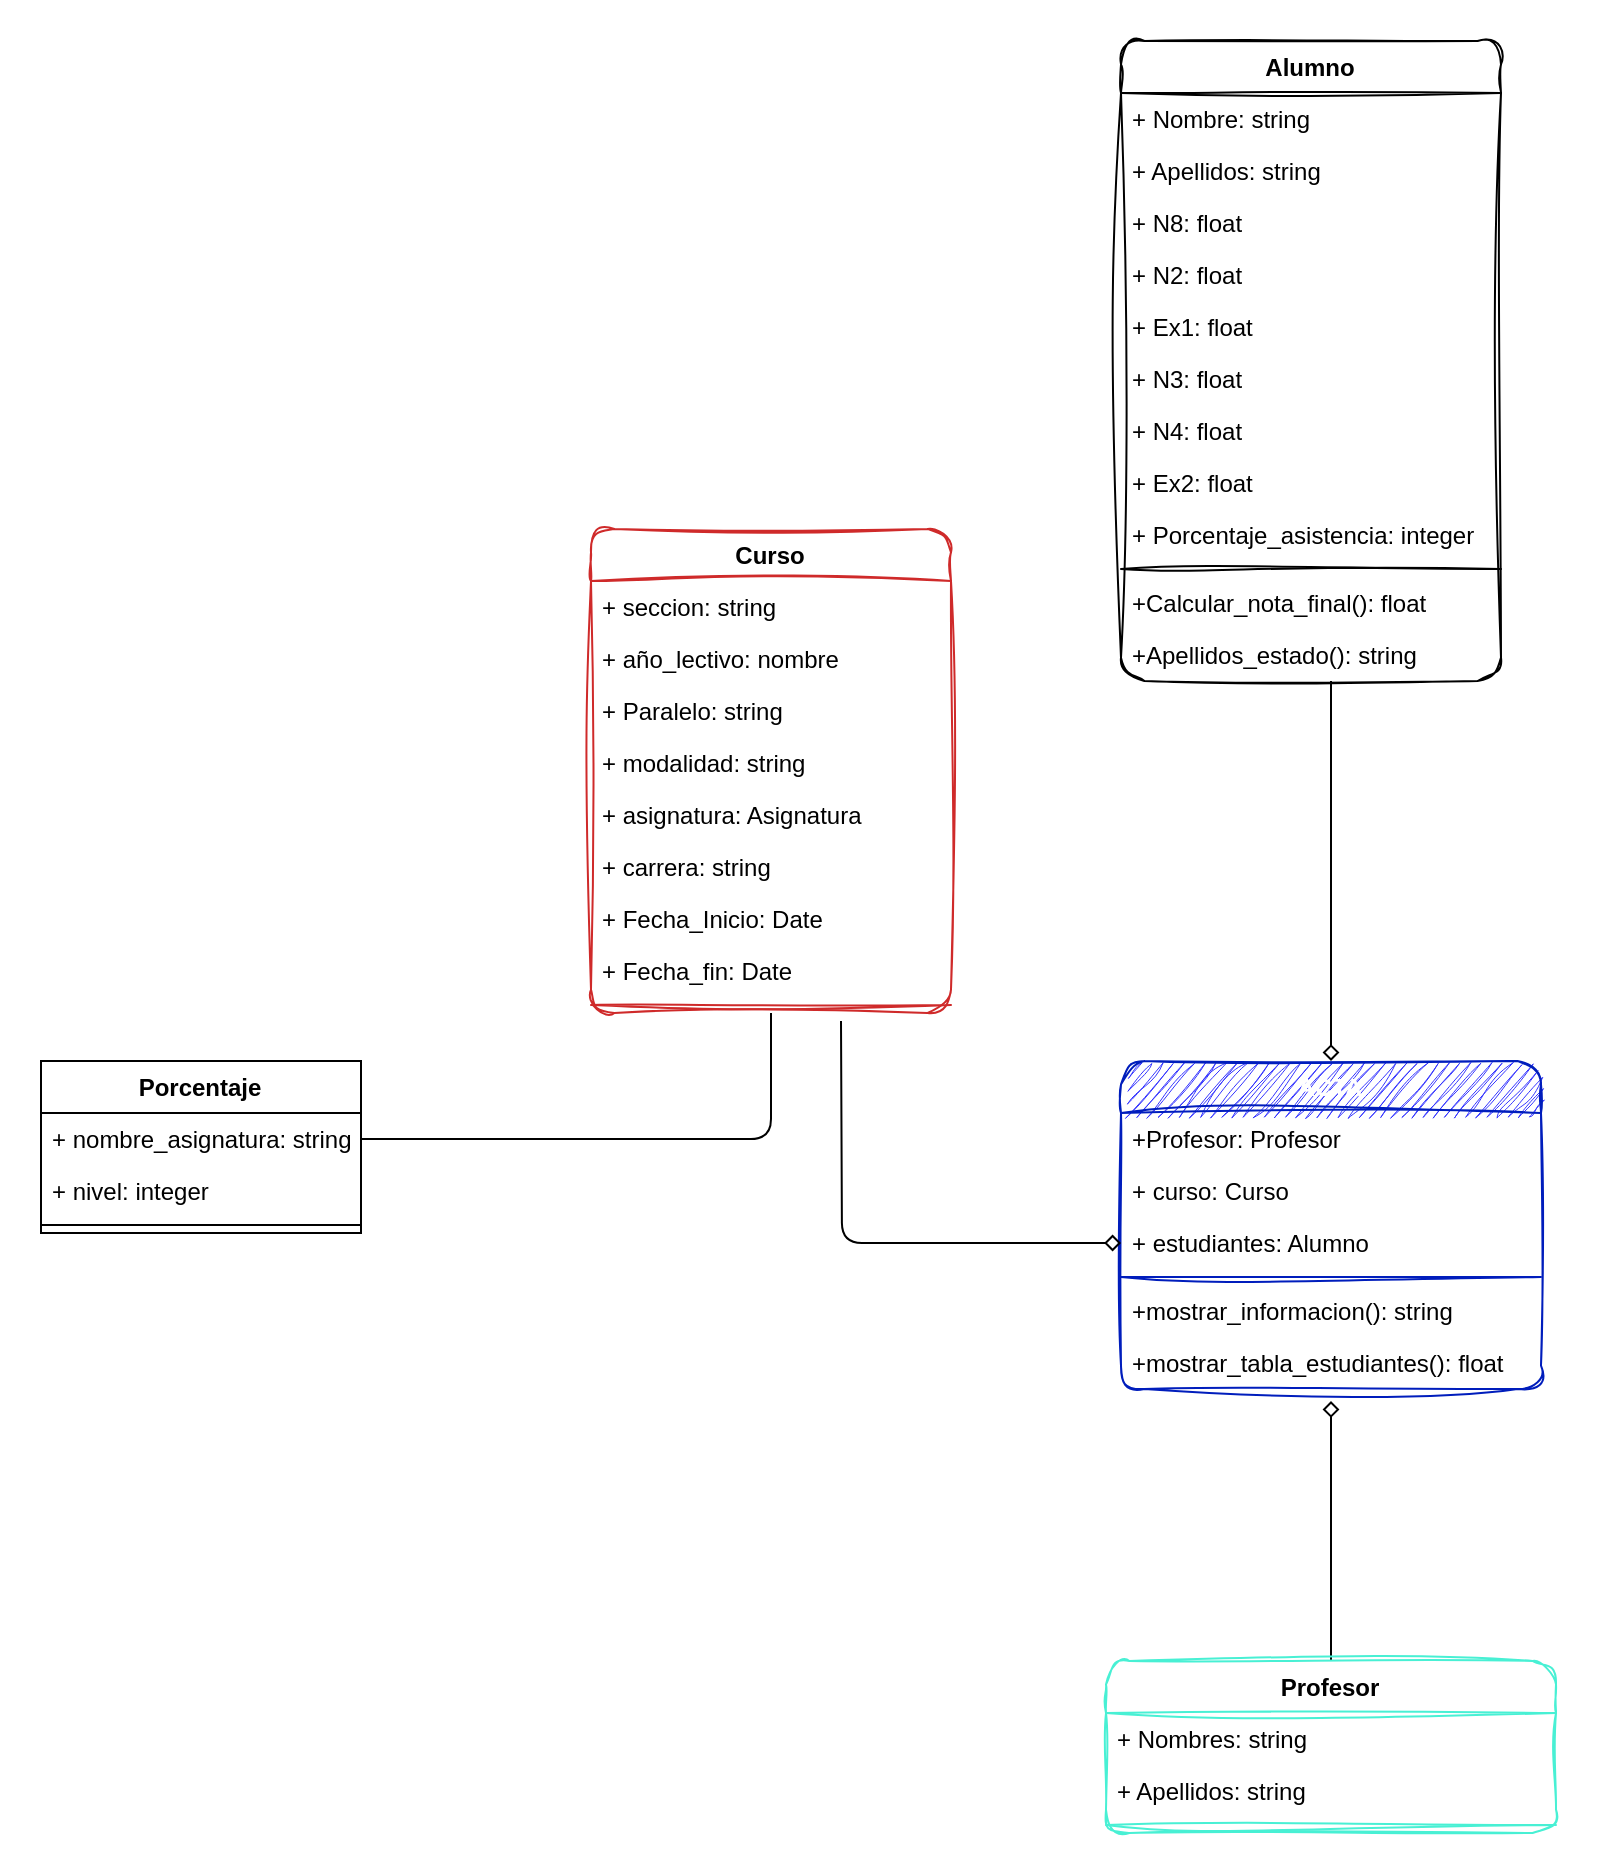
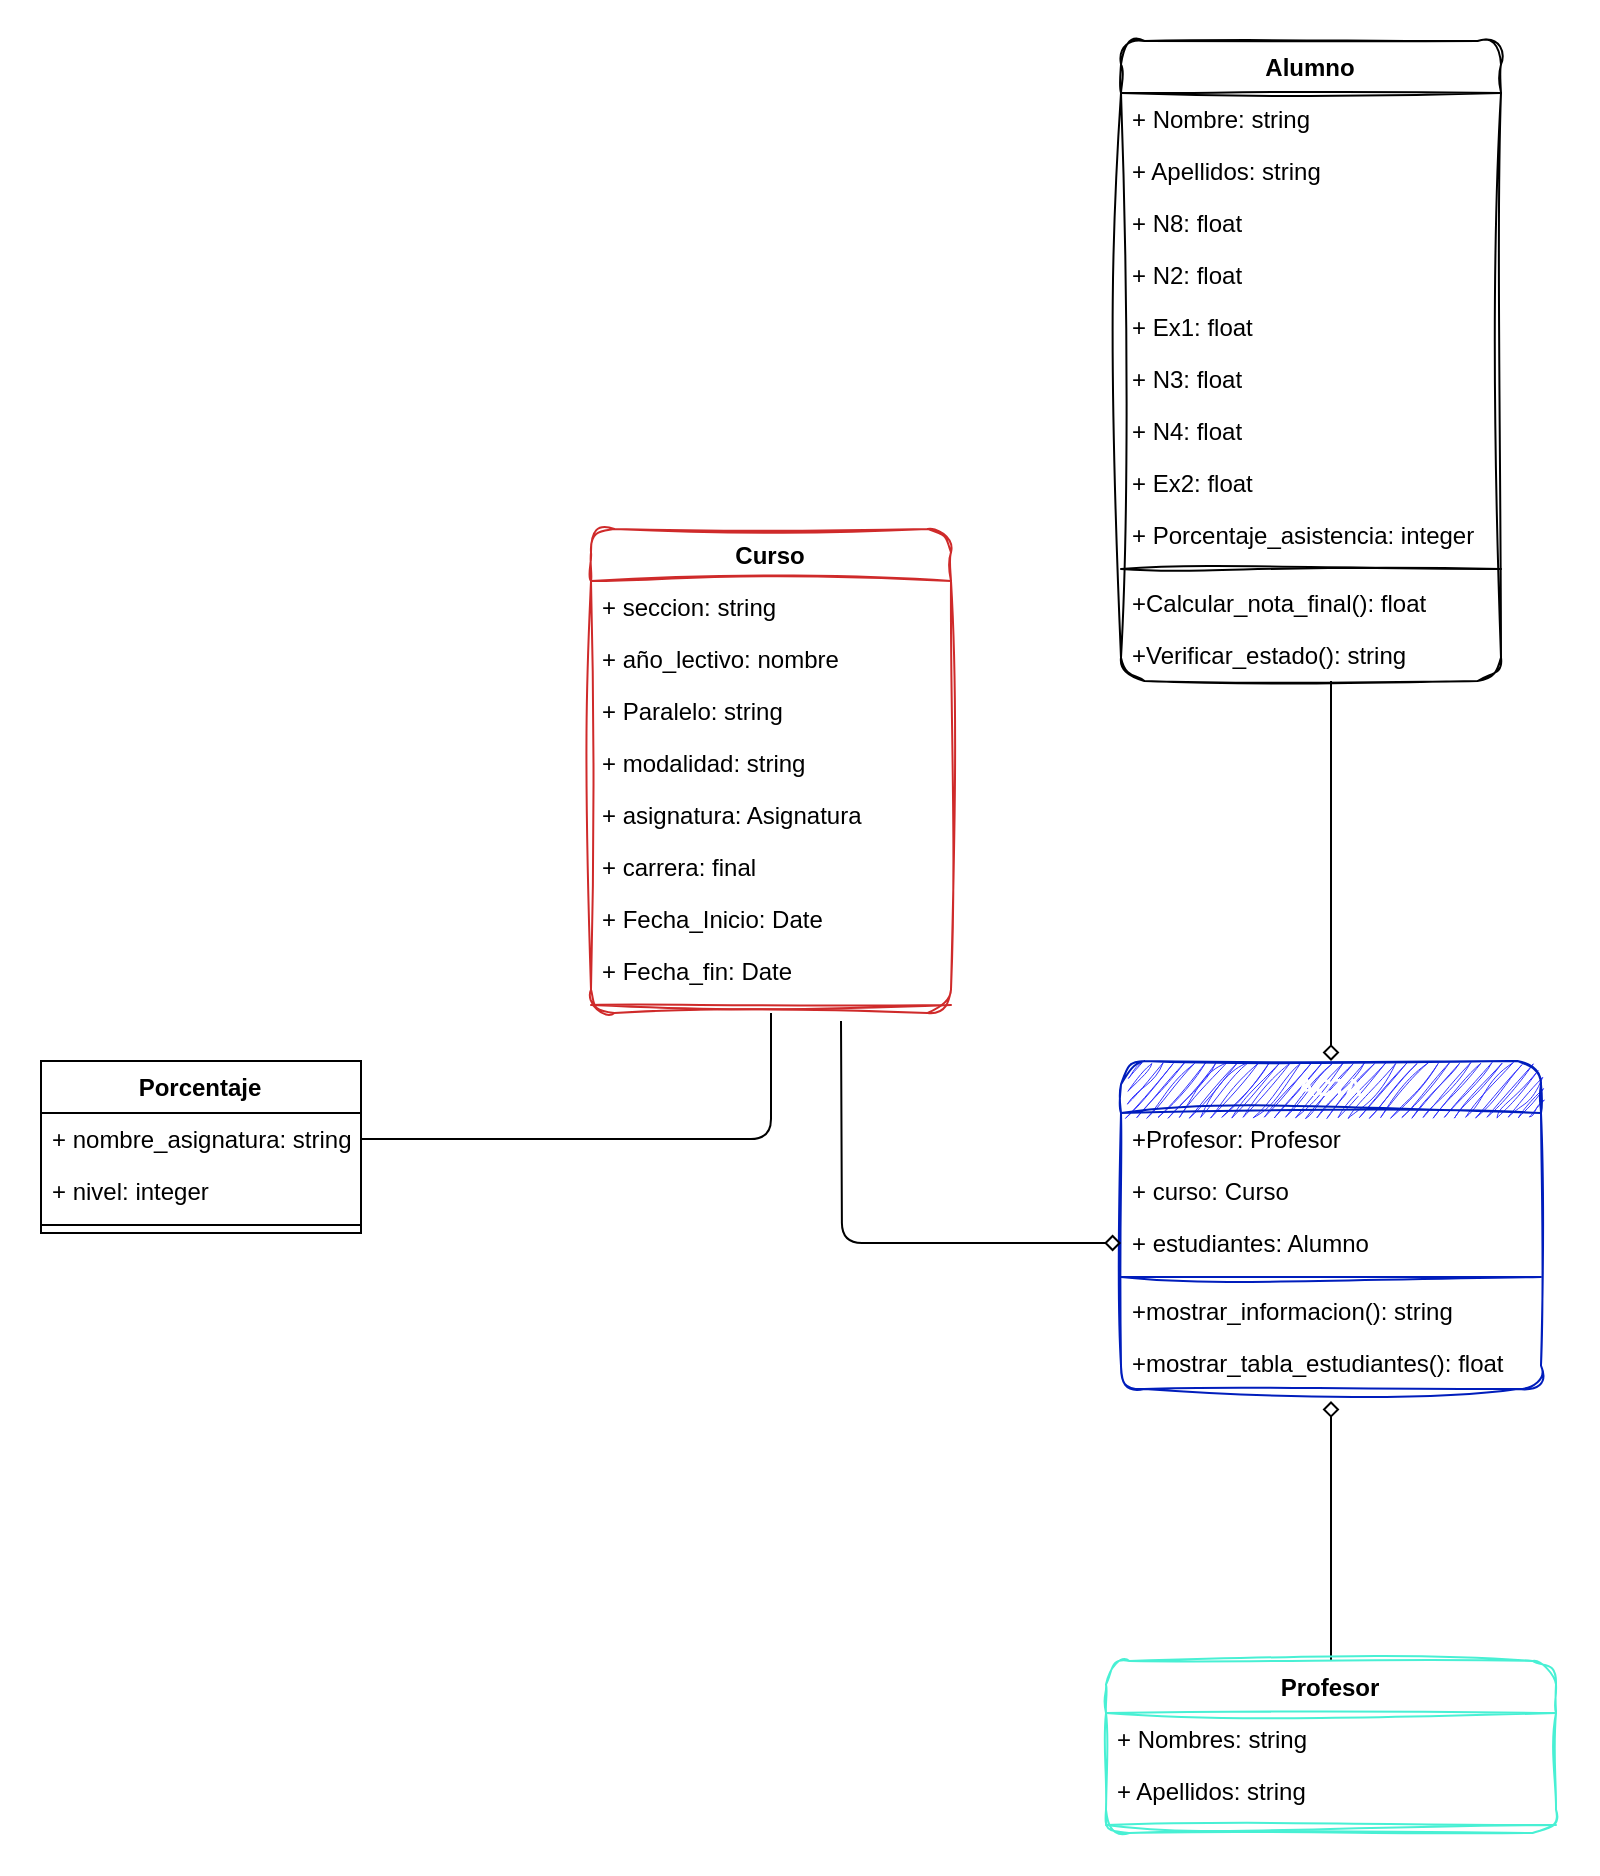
node "+Apellidos_estado(): string": label "+Apellidos_estado(): string" -> "+Verificar_estado(): string"
node "+ carrera: string": label "+ carrera: string" -> "+ carrera: final"
